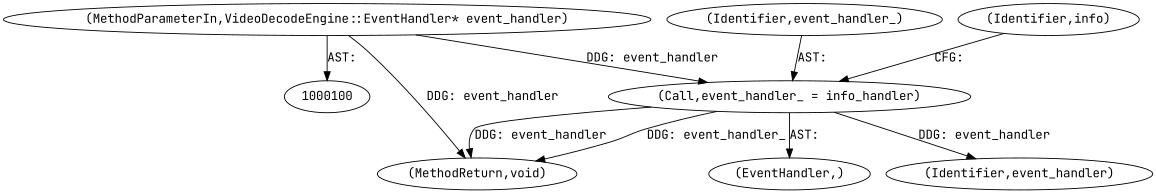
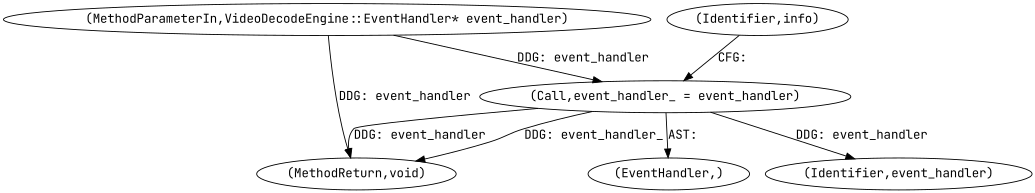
node "(Identifier,event_handler_)": removed
node "1000100": removed
node "(Call,event_handler_ = info_handler)": label "(Call,event_handler_ = info_handler)" -> "(Call,event_handler_ = event_handler)"
